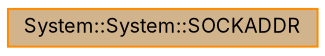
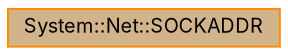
node "System::System::SOCKADDR": label "System::System::SOCKADDR" -> "System::Net::SOCKADDR"
